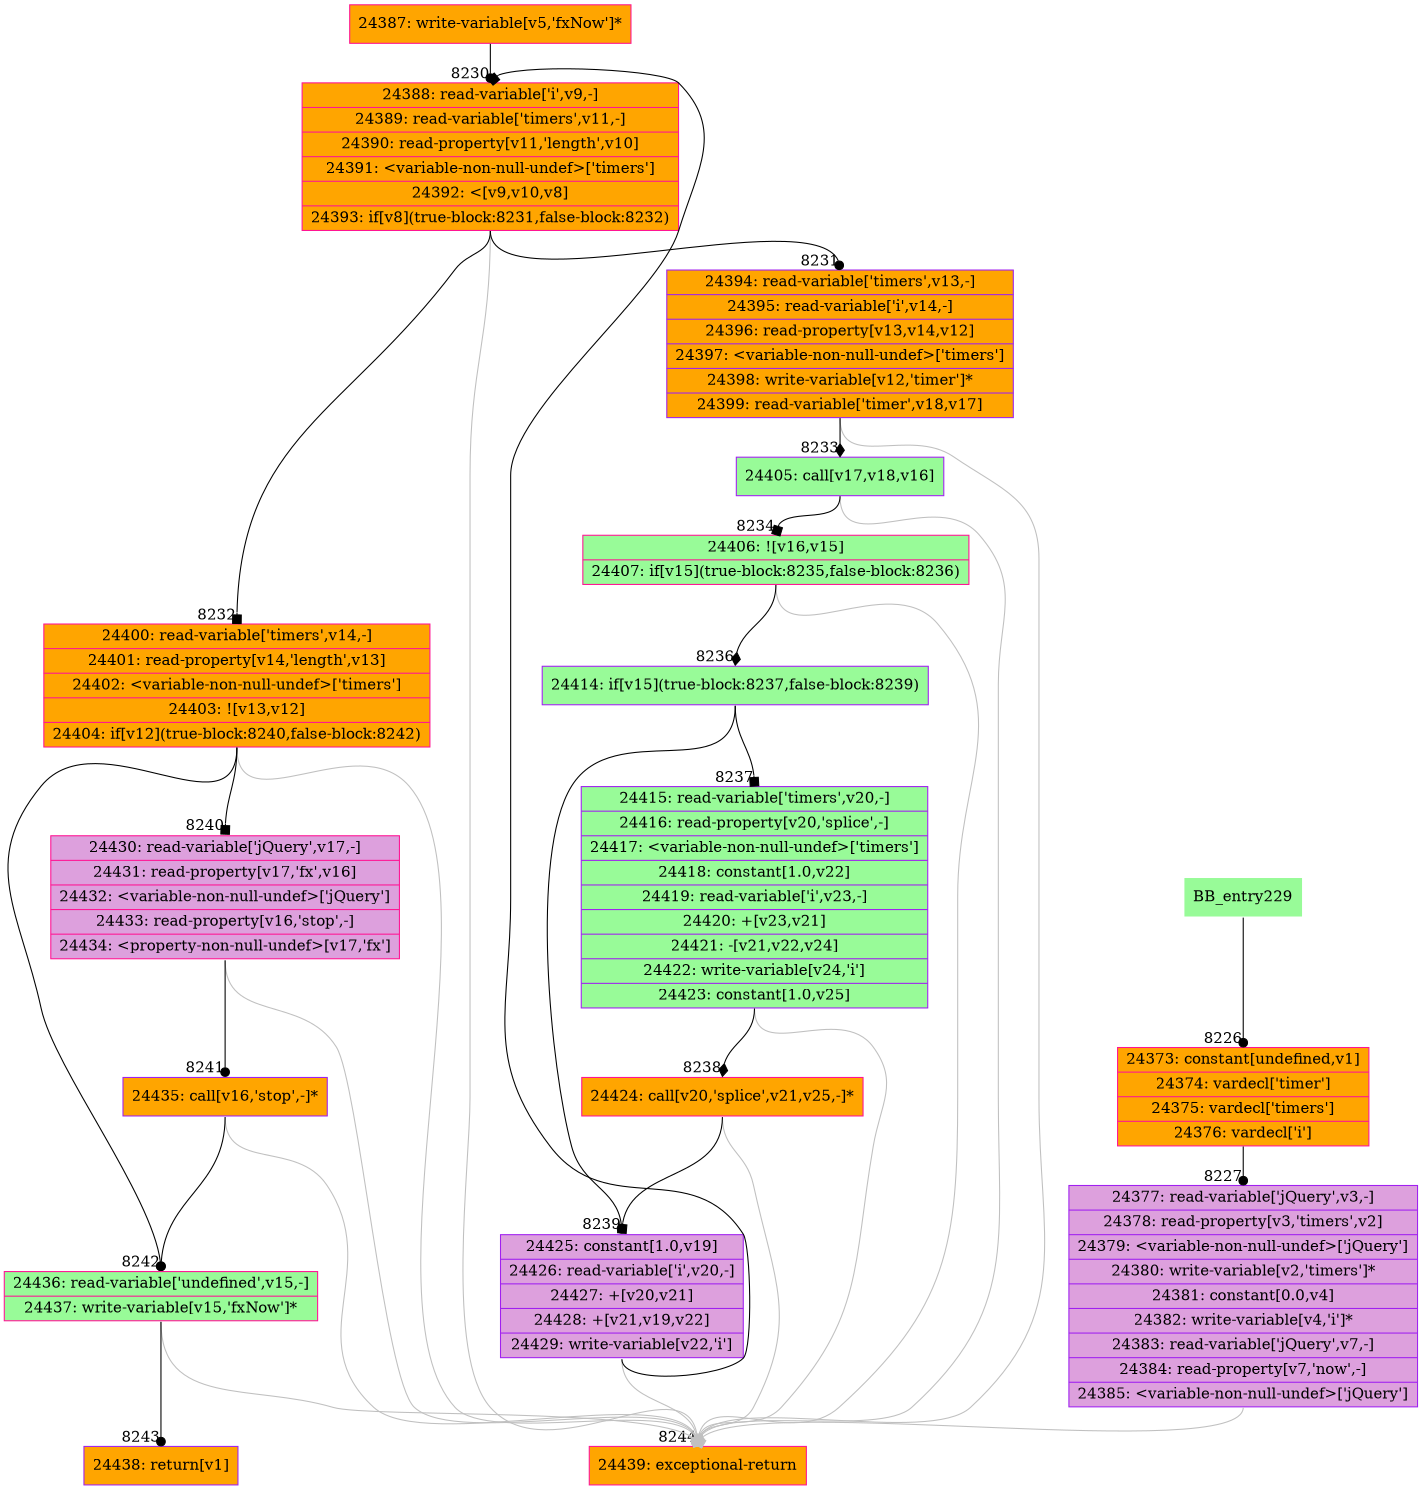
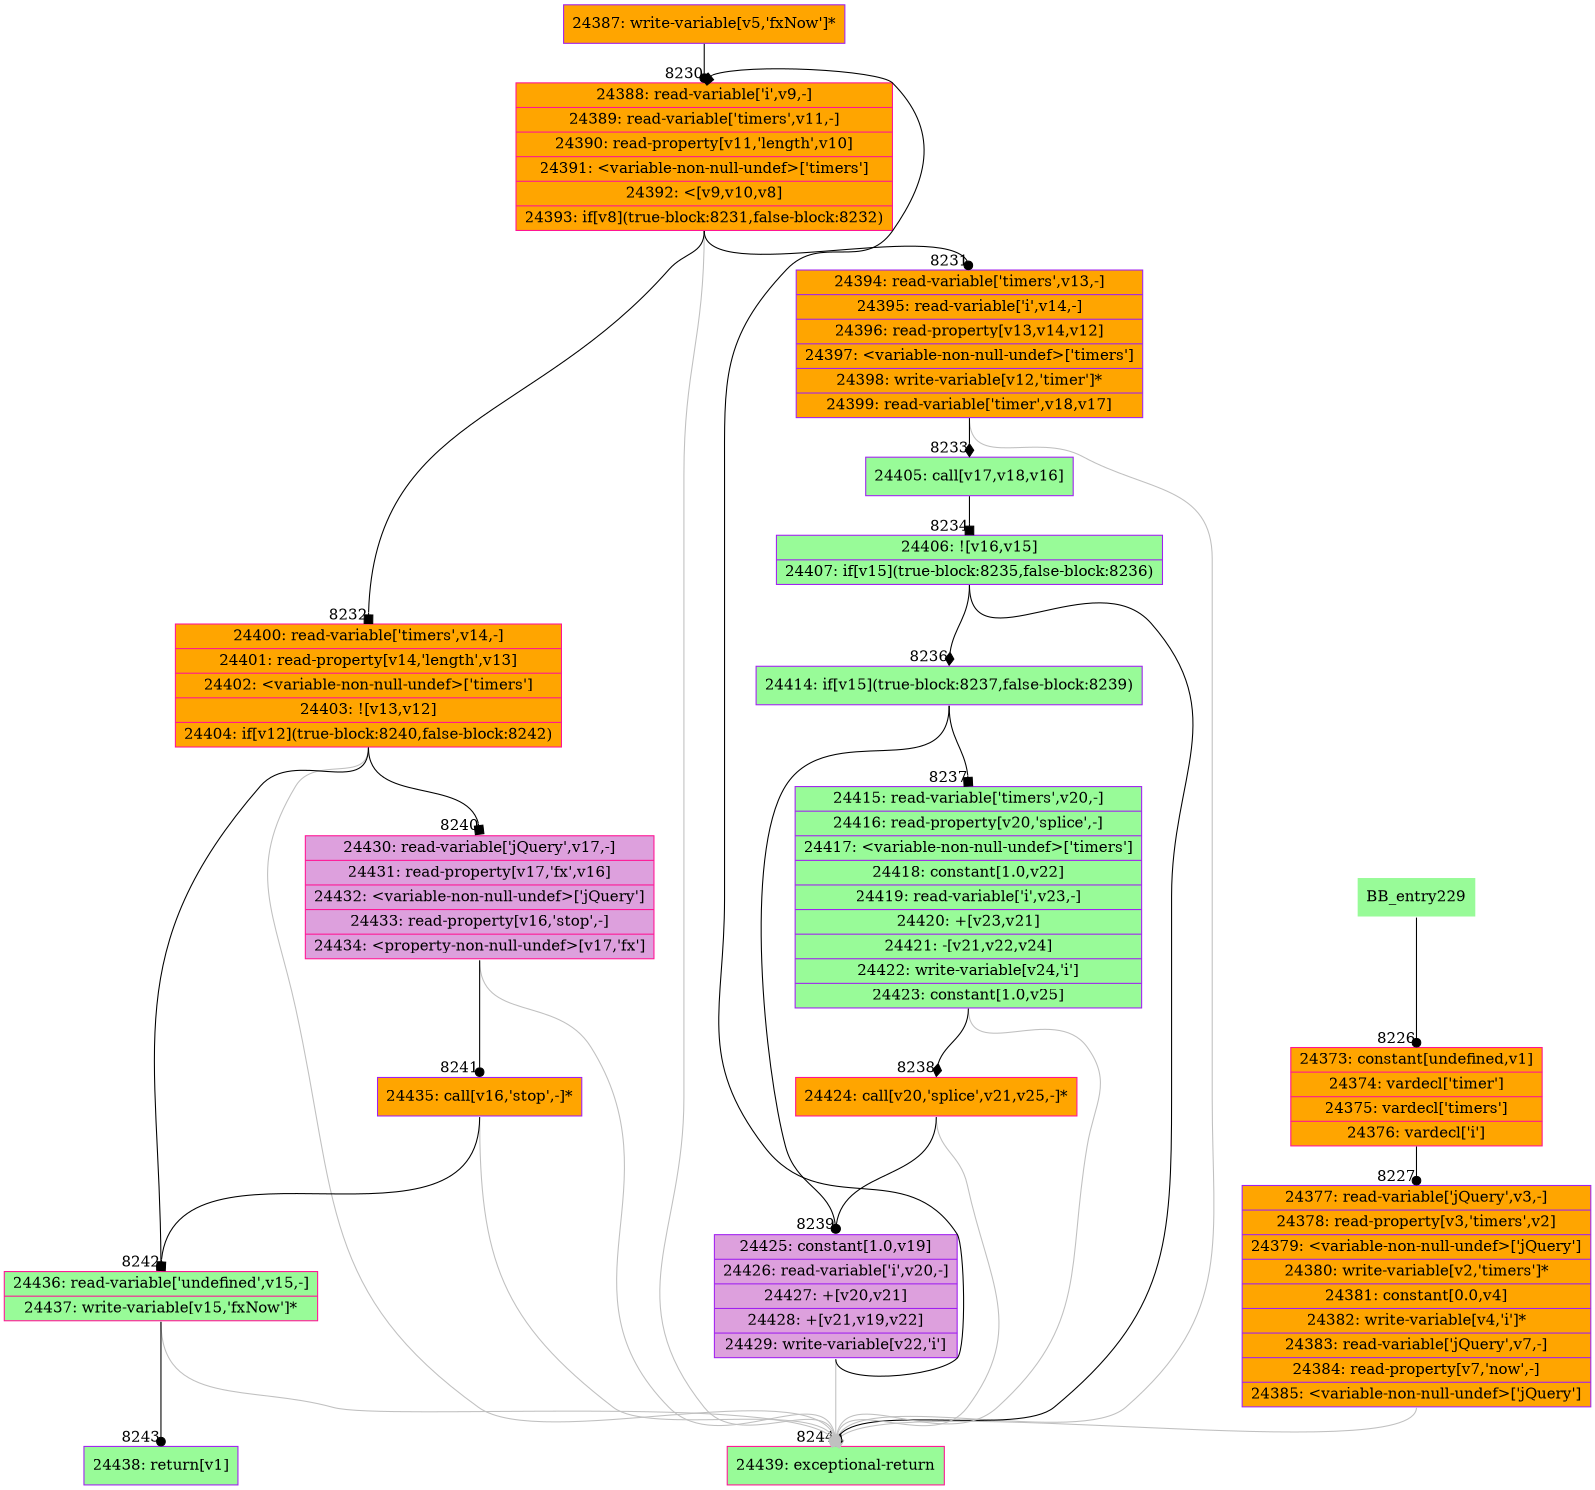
node "24387: write-variable[v5,'fxNow']*": color deeppink -> purple
node "24406: ![v16,v15]": color deeppink -> purple
edge "24405: call[v17,v18,v16]" -> "24439: exceptional-return": removed
edge "24406: ![v16,v15]" -> "24439: exceptional-return": color gray -> black
edge "24424: call[v20,'splice',v21,v25,-]*" -> "24425: constant[1.0,v19]": arrowhead box -> dot
edge "24435: call[v16,'stop',-]*" -> "24436: read-variable['undefined',v15,-]": arrowhead dot -> box
node "24377: read-variable['jQuery',v3,-]": fillcolor plum -> orange
node "24438: return[v1]": fillcolor orange -> palegreen
node "24439: exceptional-return": fillcolor orange -> palegreen
